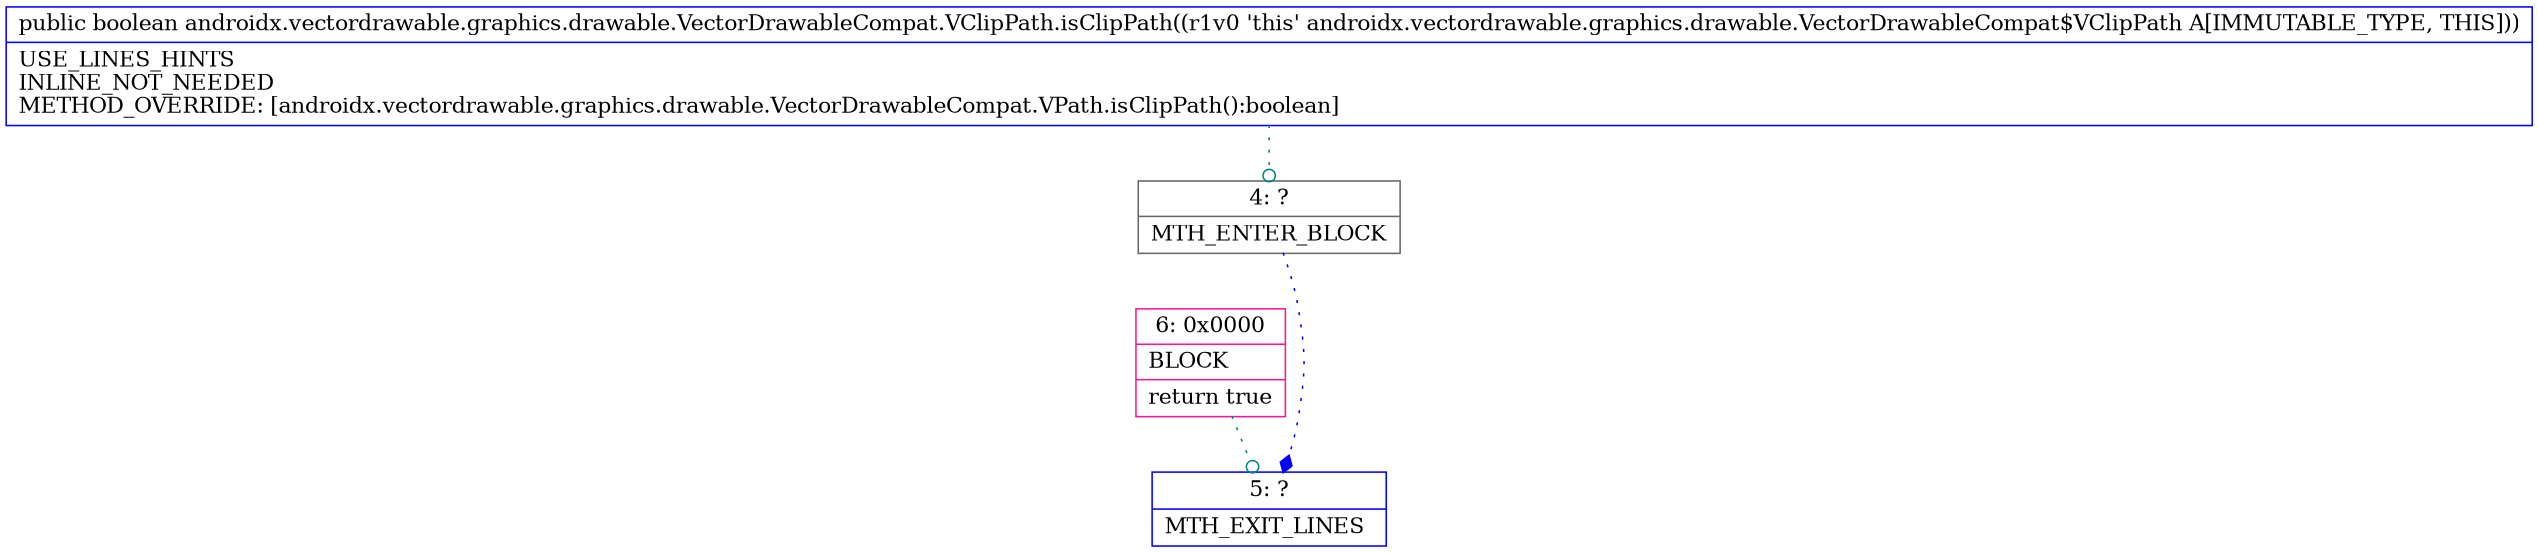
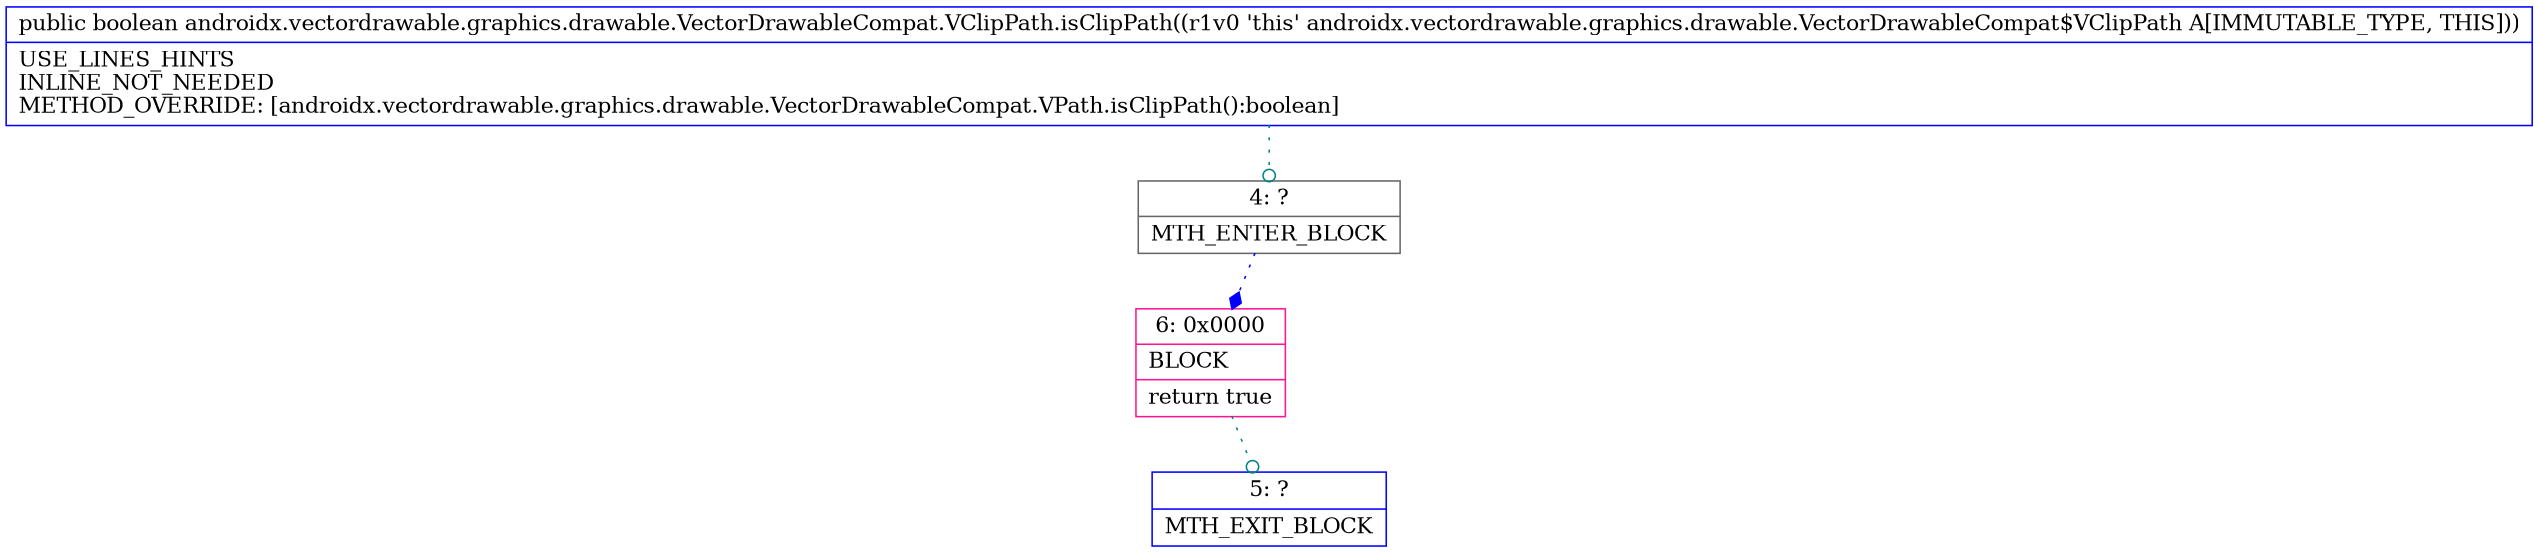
edge "4: ?" -> "5: ?": now "4: ?" -> "6: 0x0000"
node "5: ?": text "MTH_EXIT_LINES" -> "MTH_EXIT_BLOCK"
